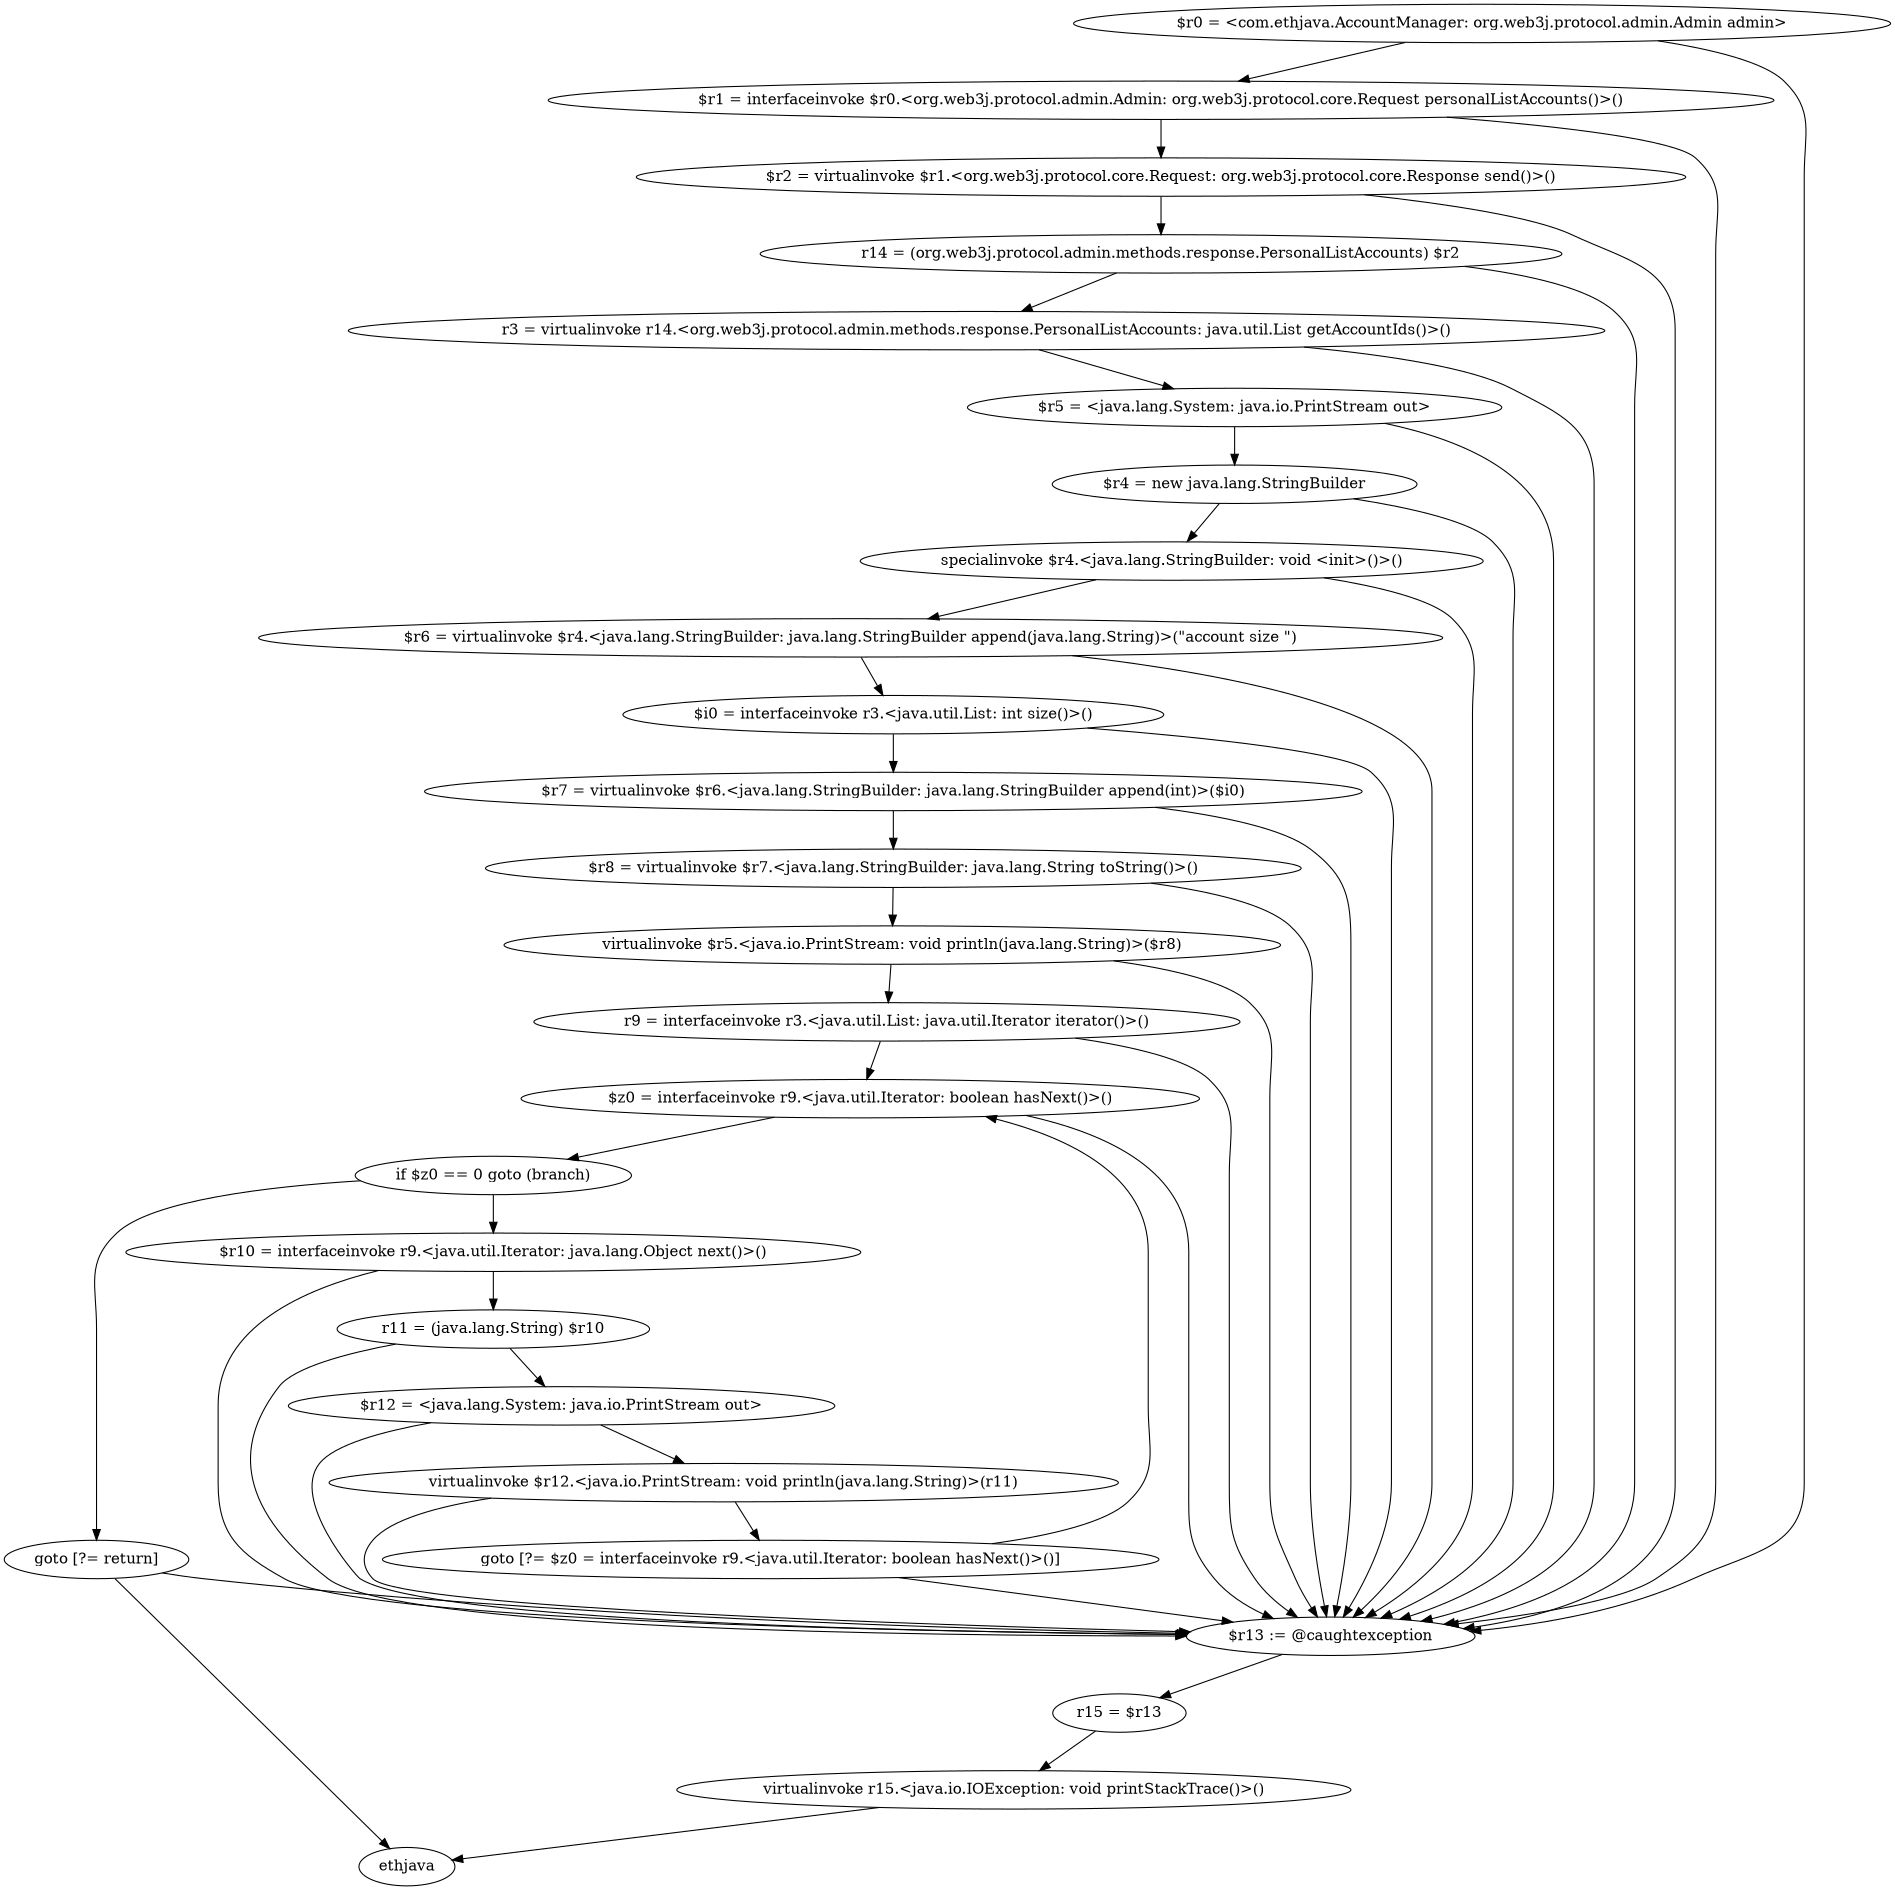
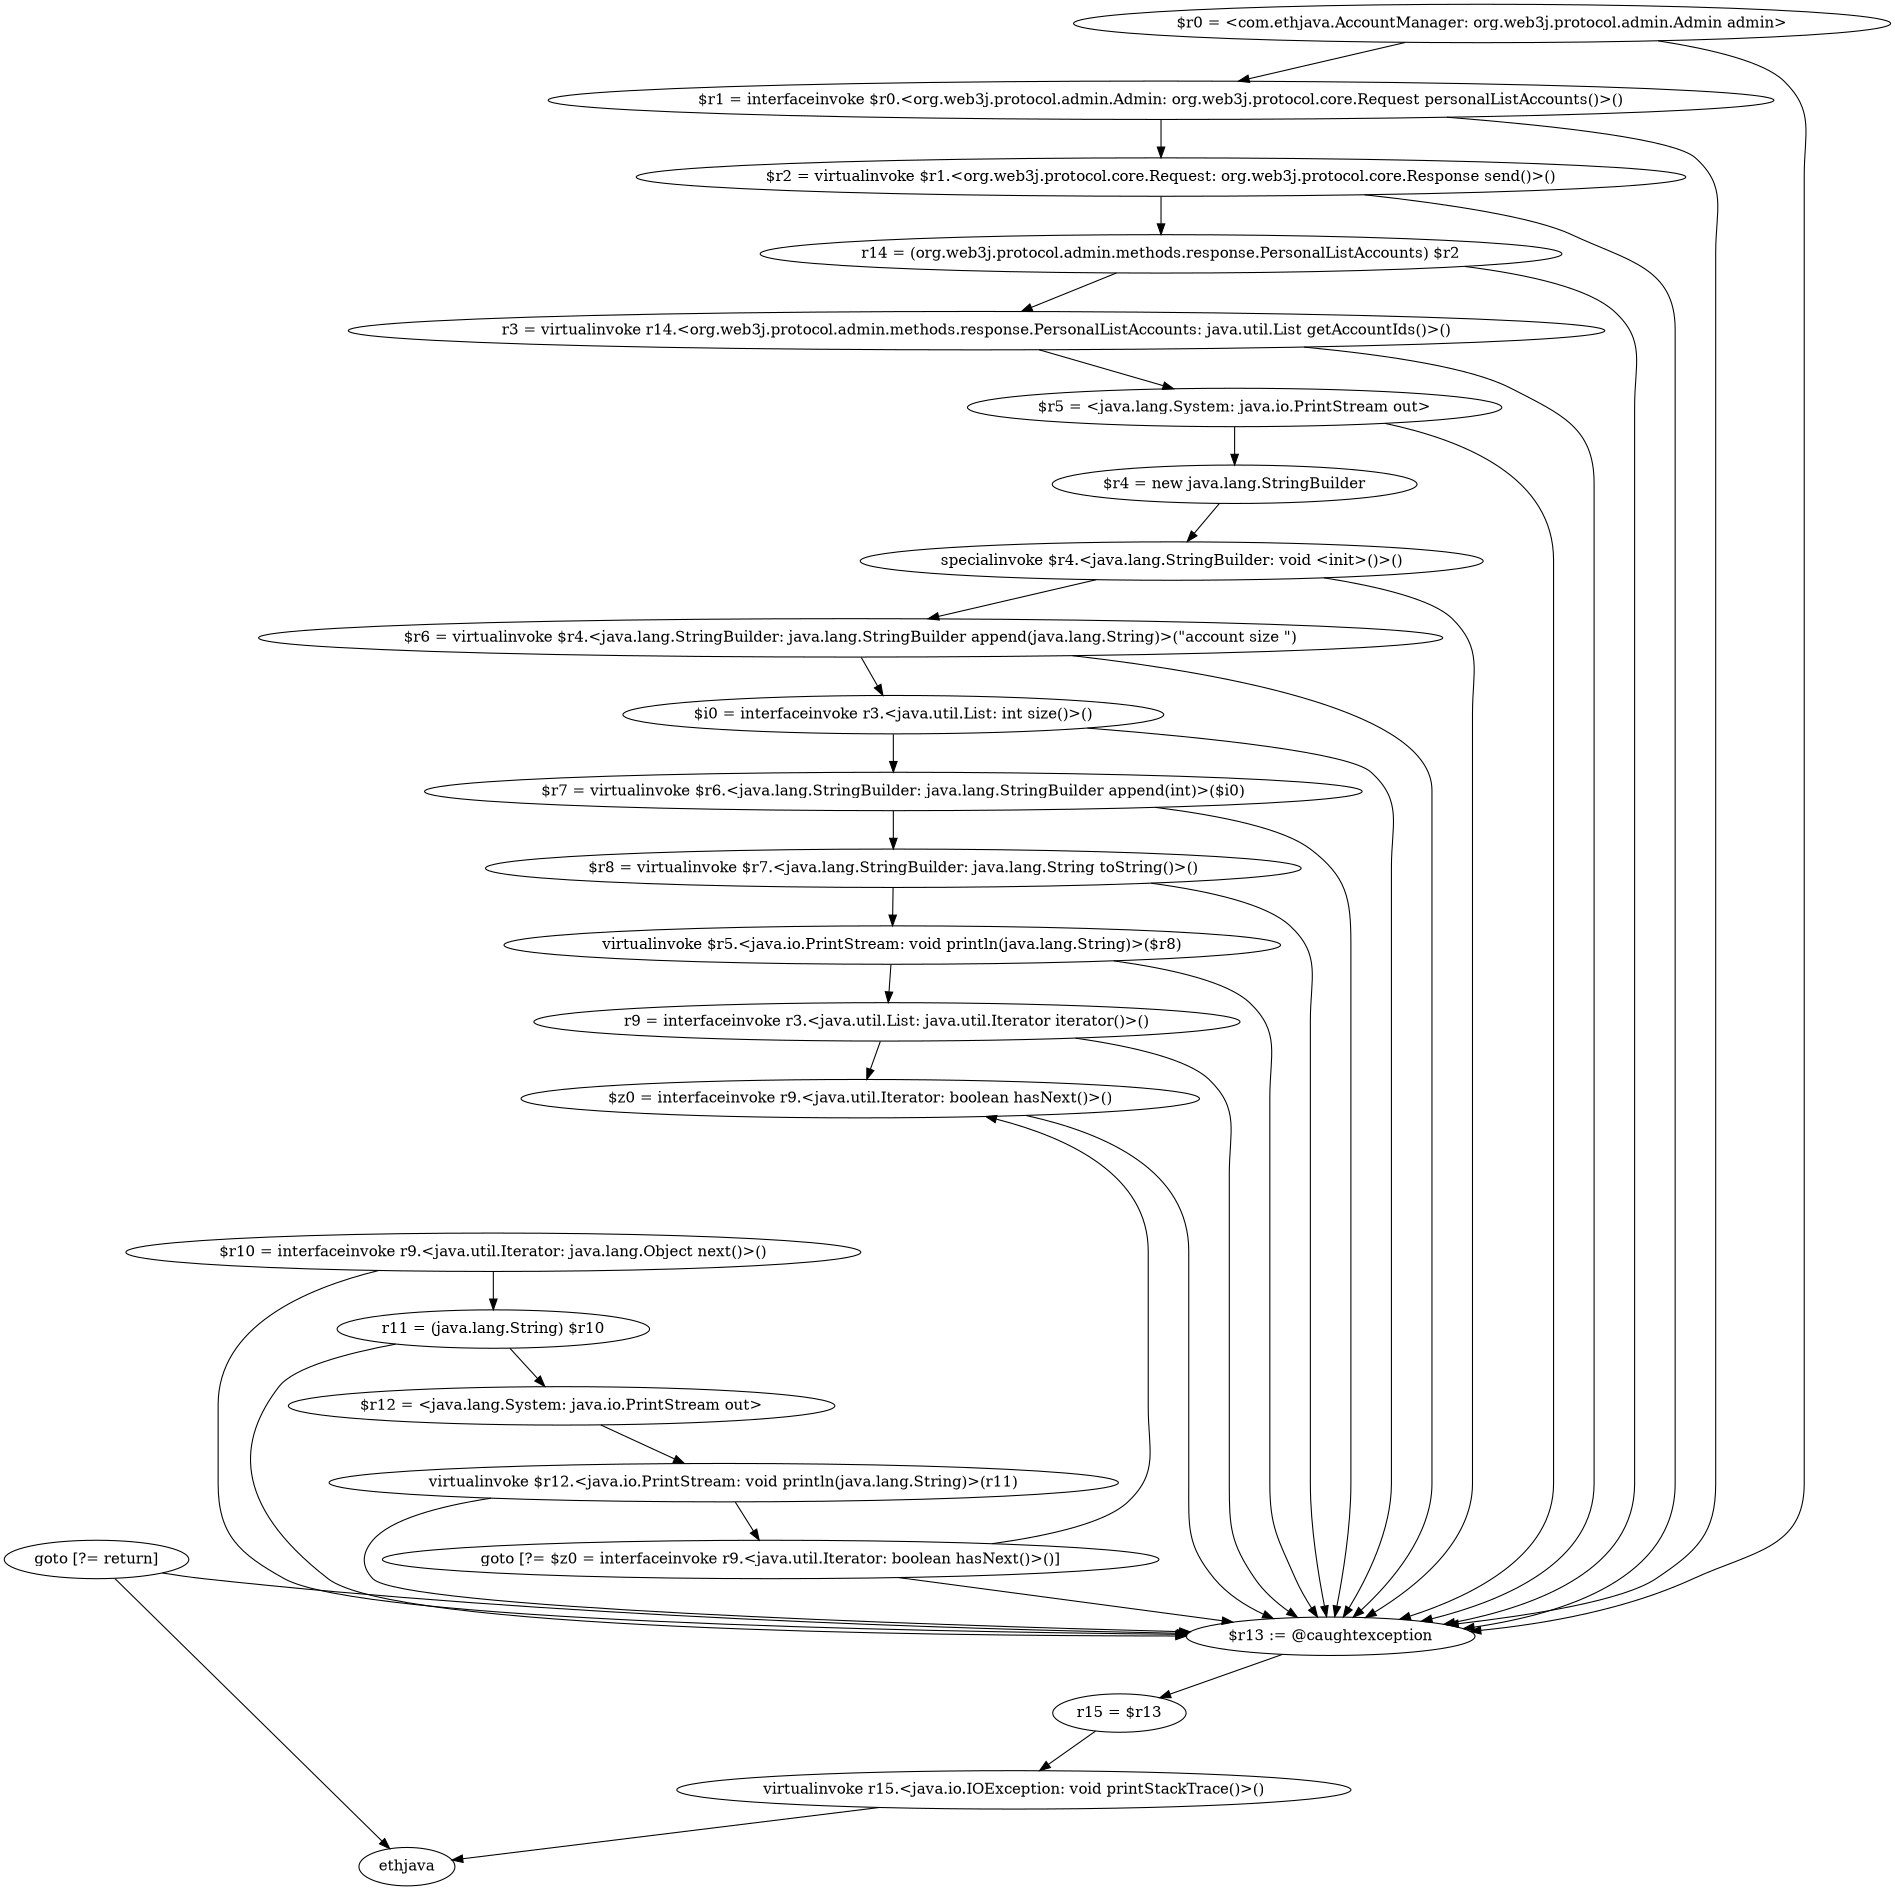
edge "$r4 = new java.lang.StringBuilder" -> "$r13 := @caughtexception": removed
node "if $z0 == 0 goto (branch)": removed
edge "$r12 = <java.lang.System: java.io.PrintStream out>" -> "$r13 := @caughtexception": removed
